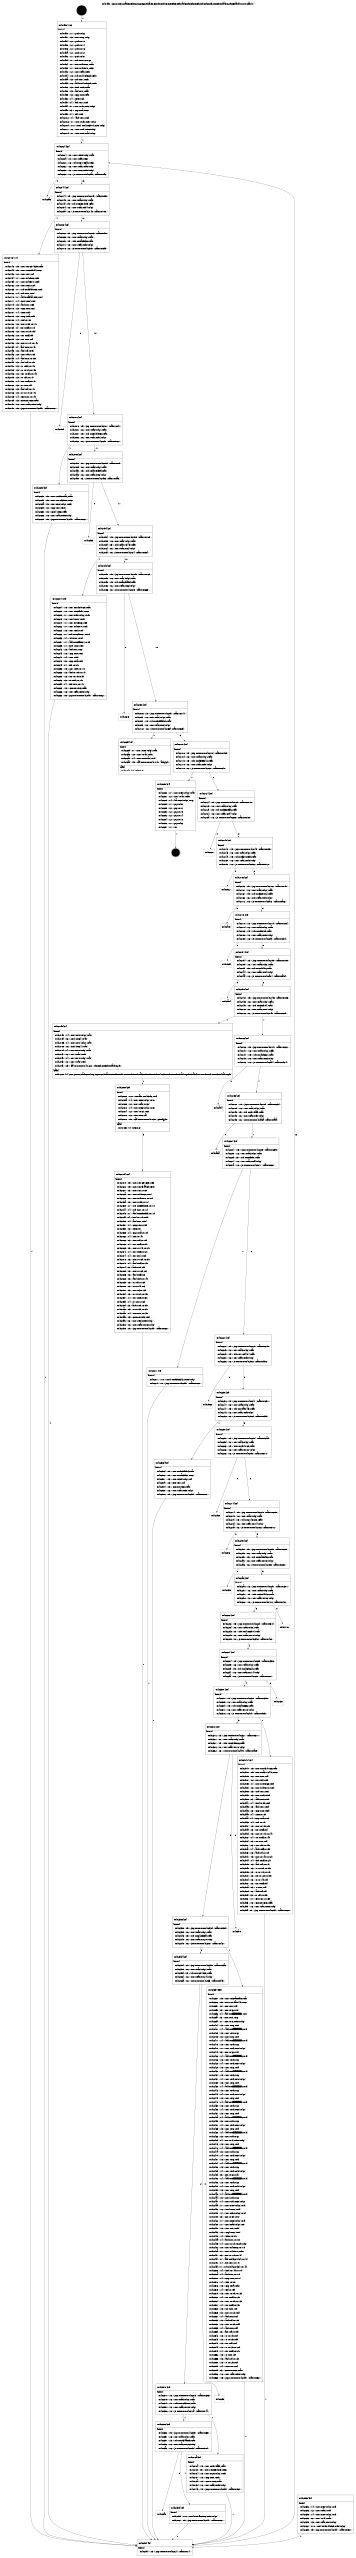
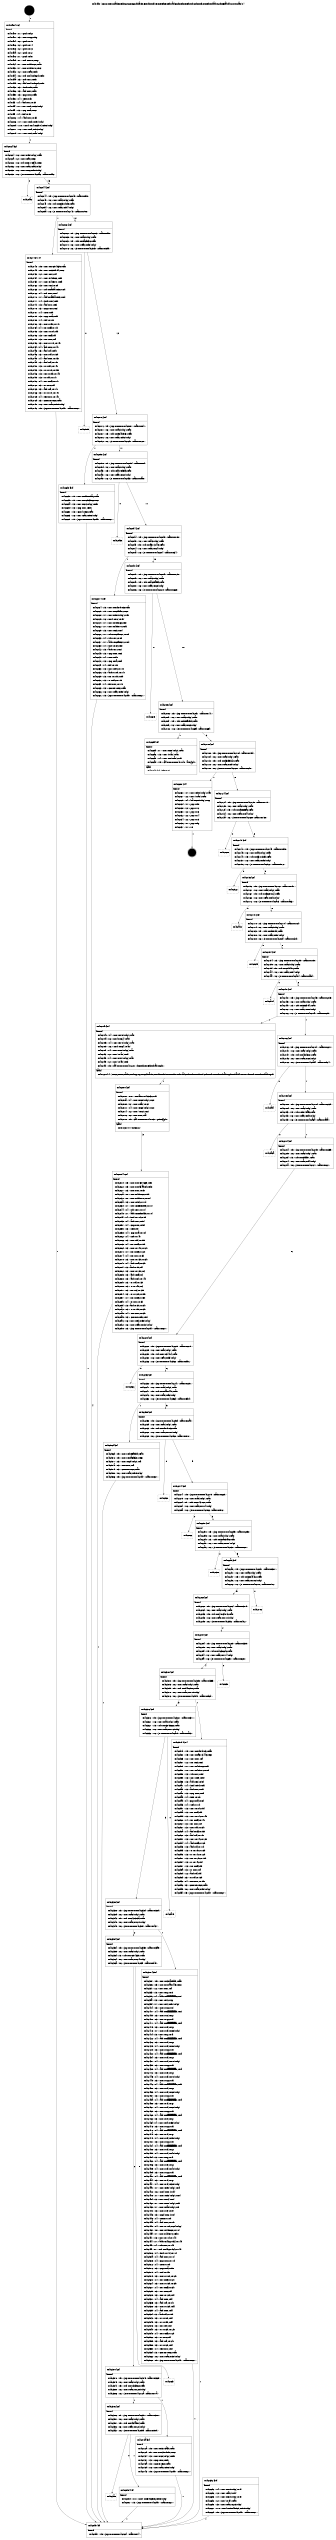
edge "0x402dd7 [5]" -> "0x402024 [32]": removed, label "12"
node "0x402c71 [15]": removed
